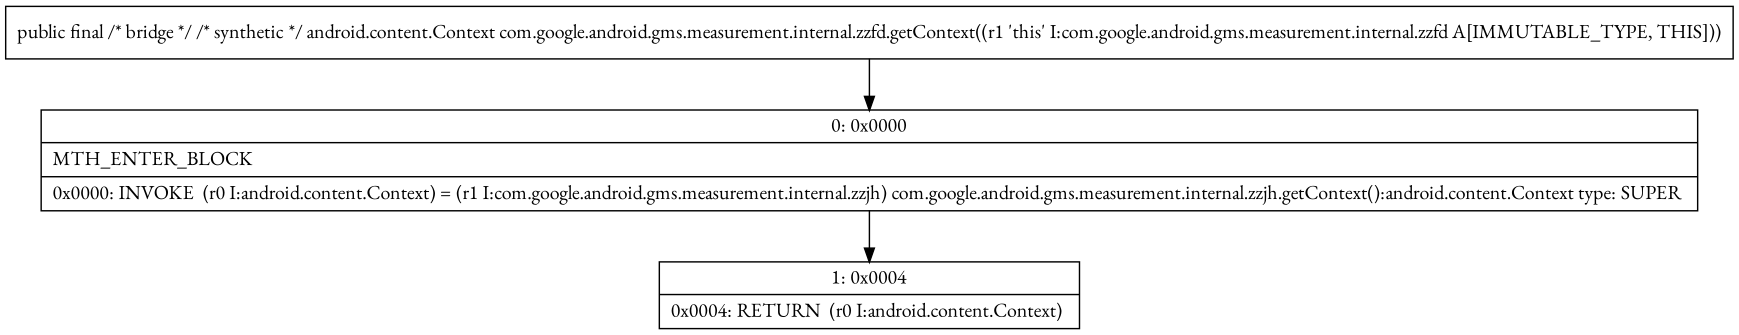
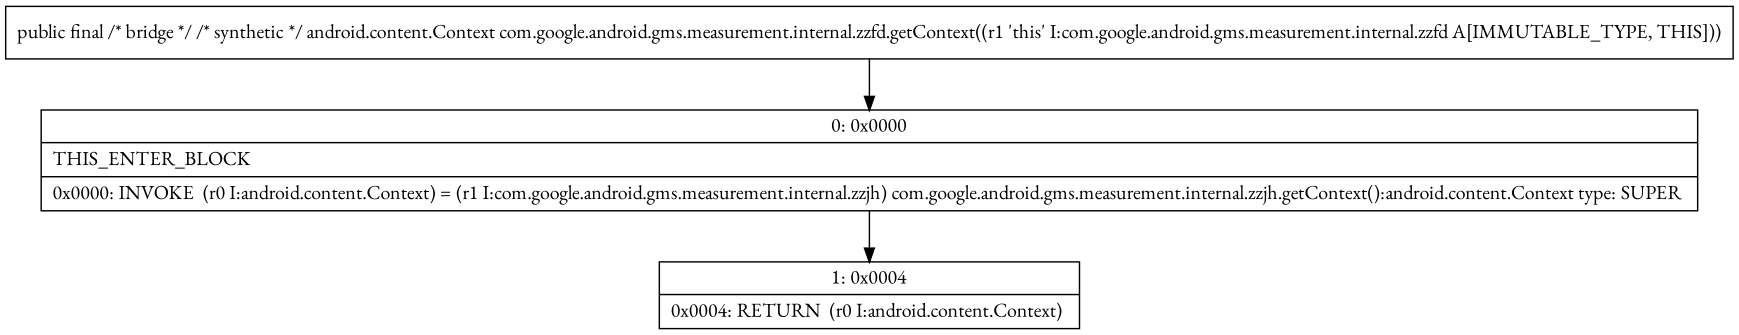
node "0: 0x0000": text "MTH_ENTER_BLOCK" -> "THIS_ENTER_BLOCK"
